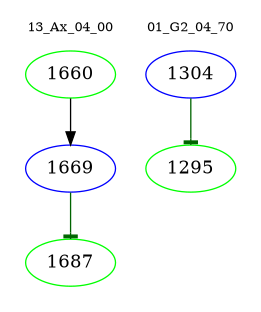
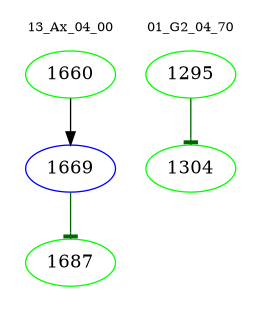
node "1304": color blue -> green
edge "1304" -> "1295": reversed
